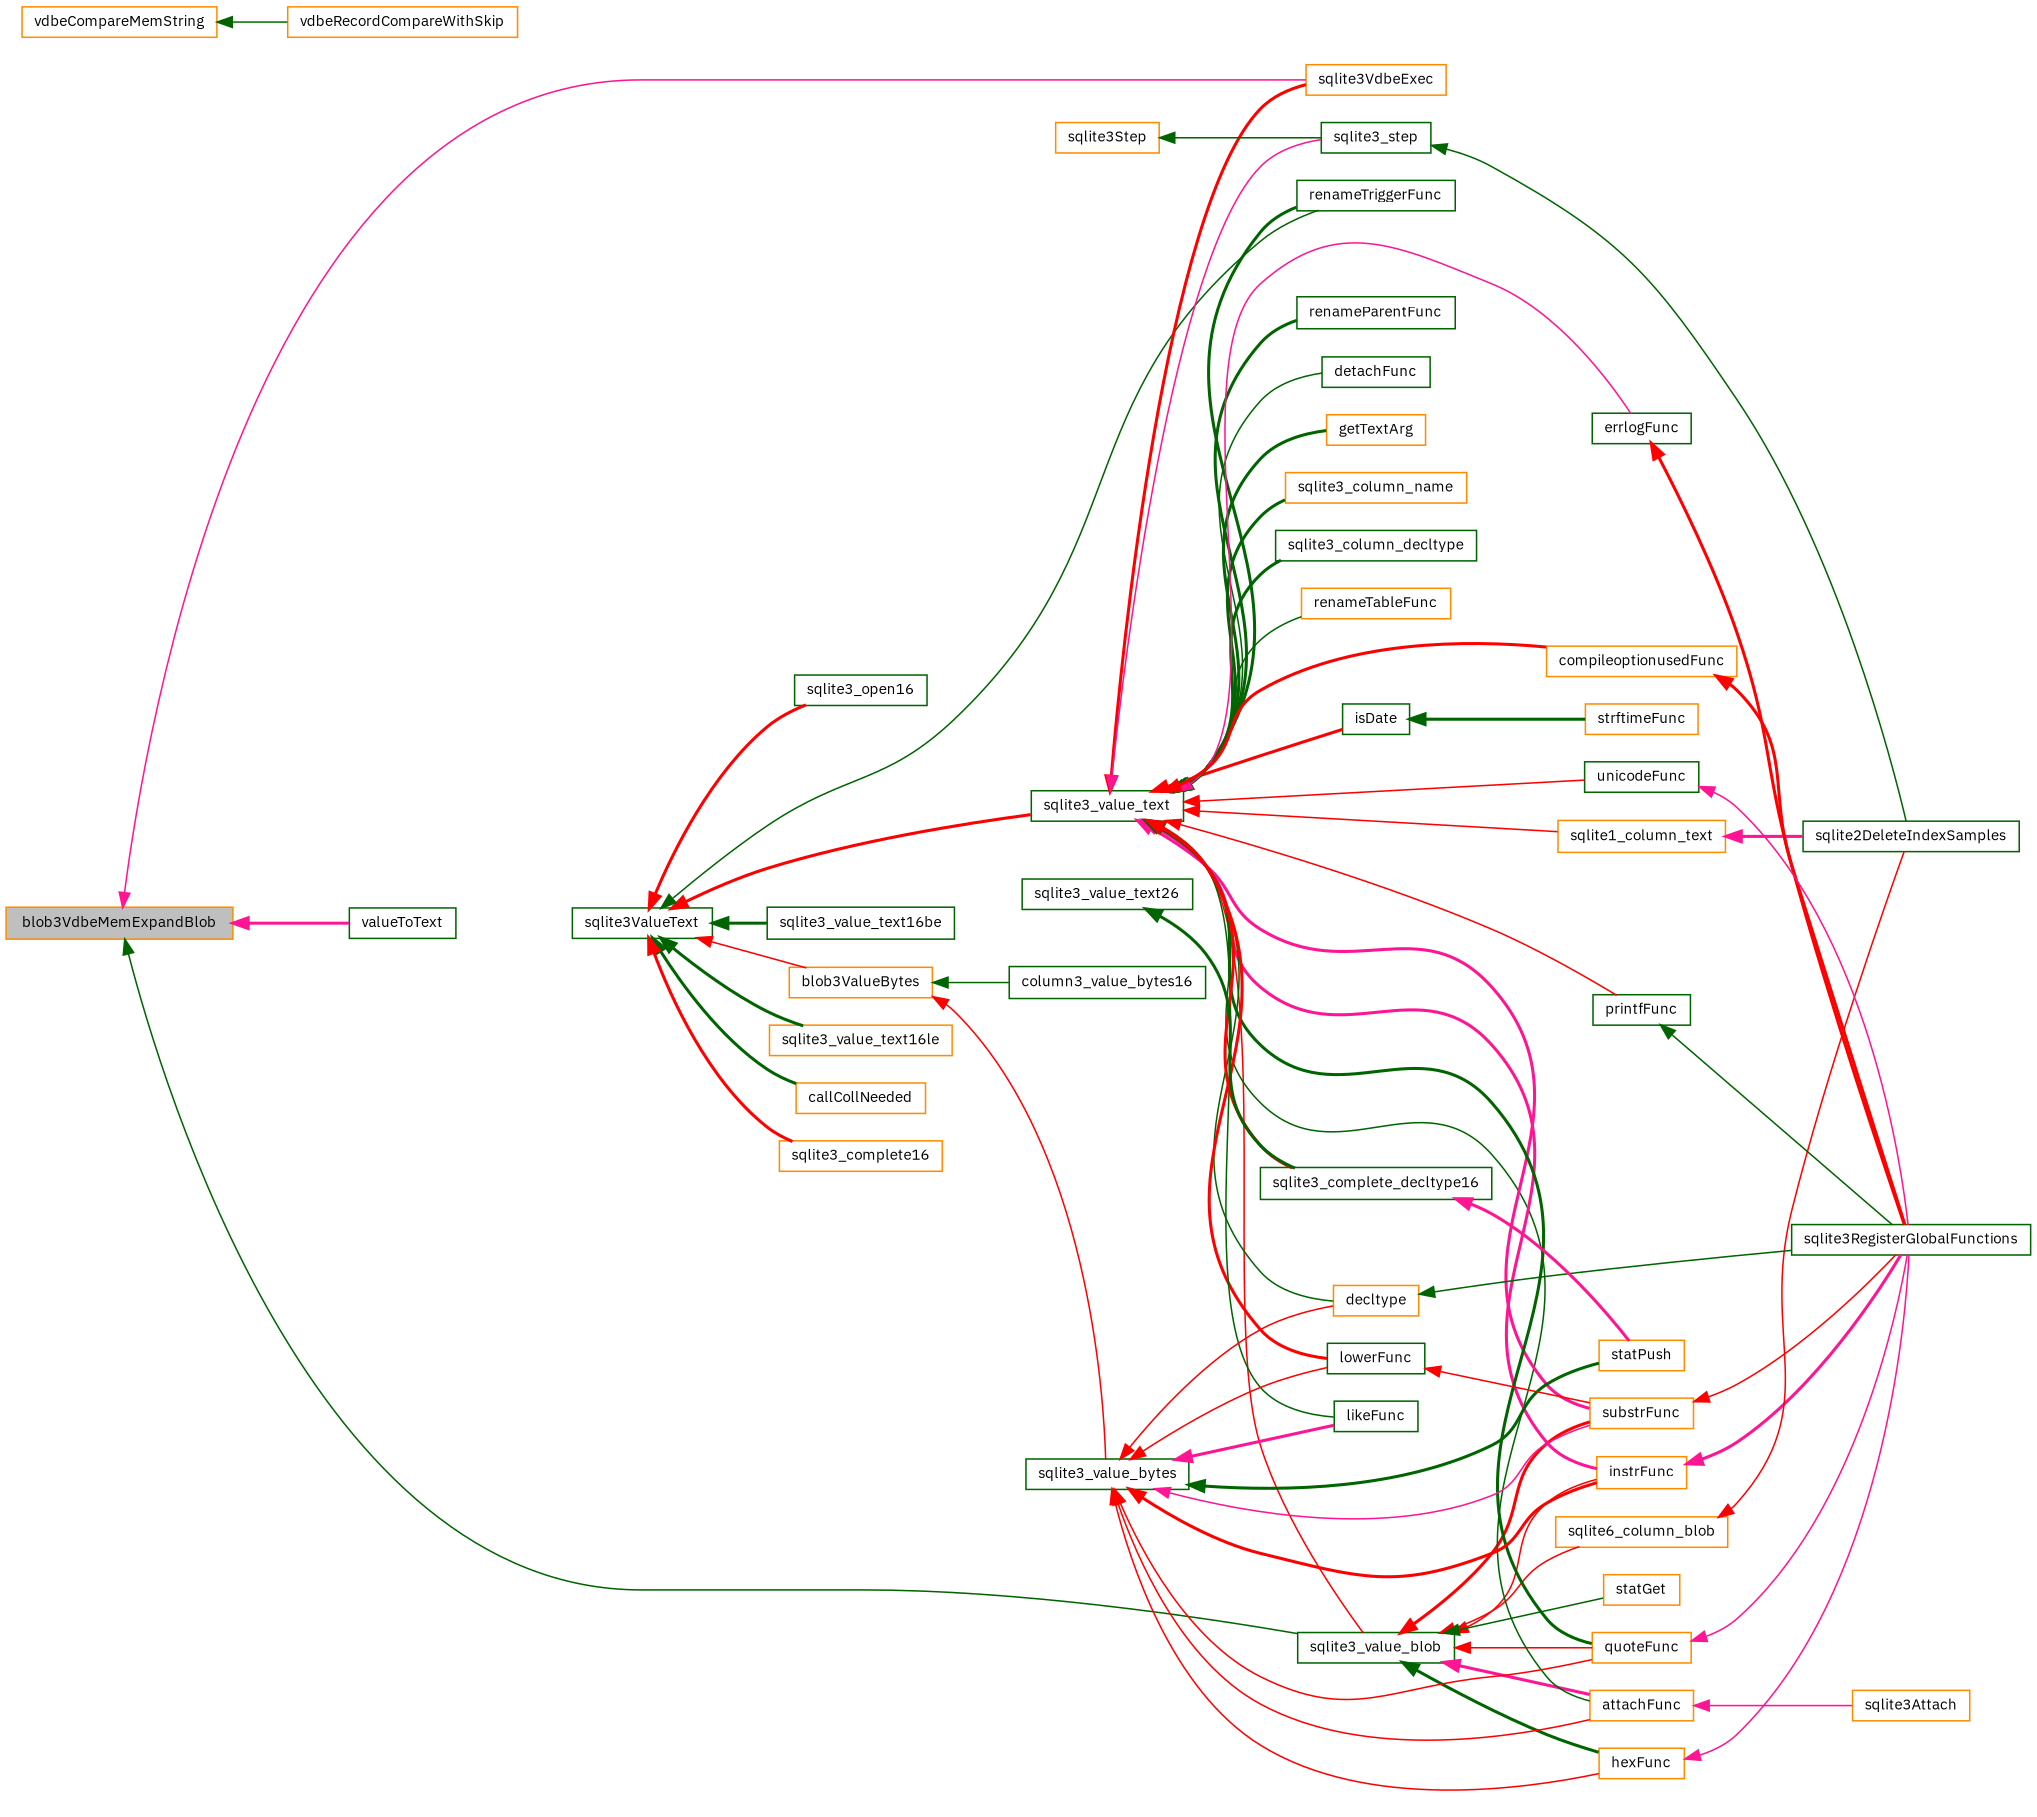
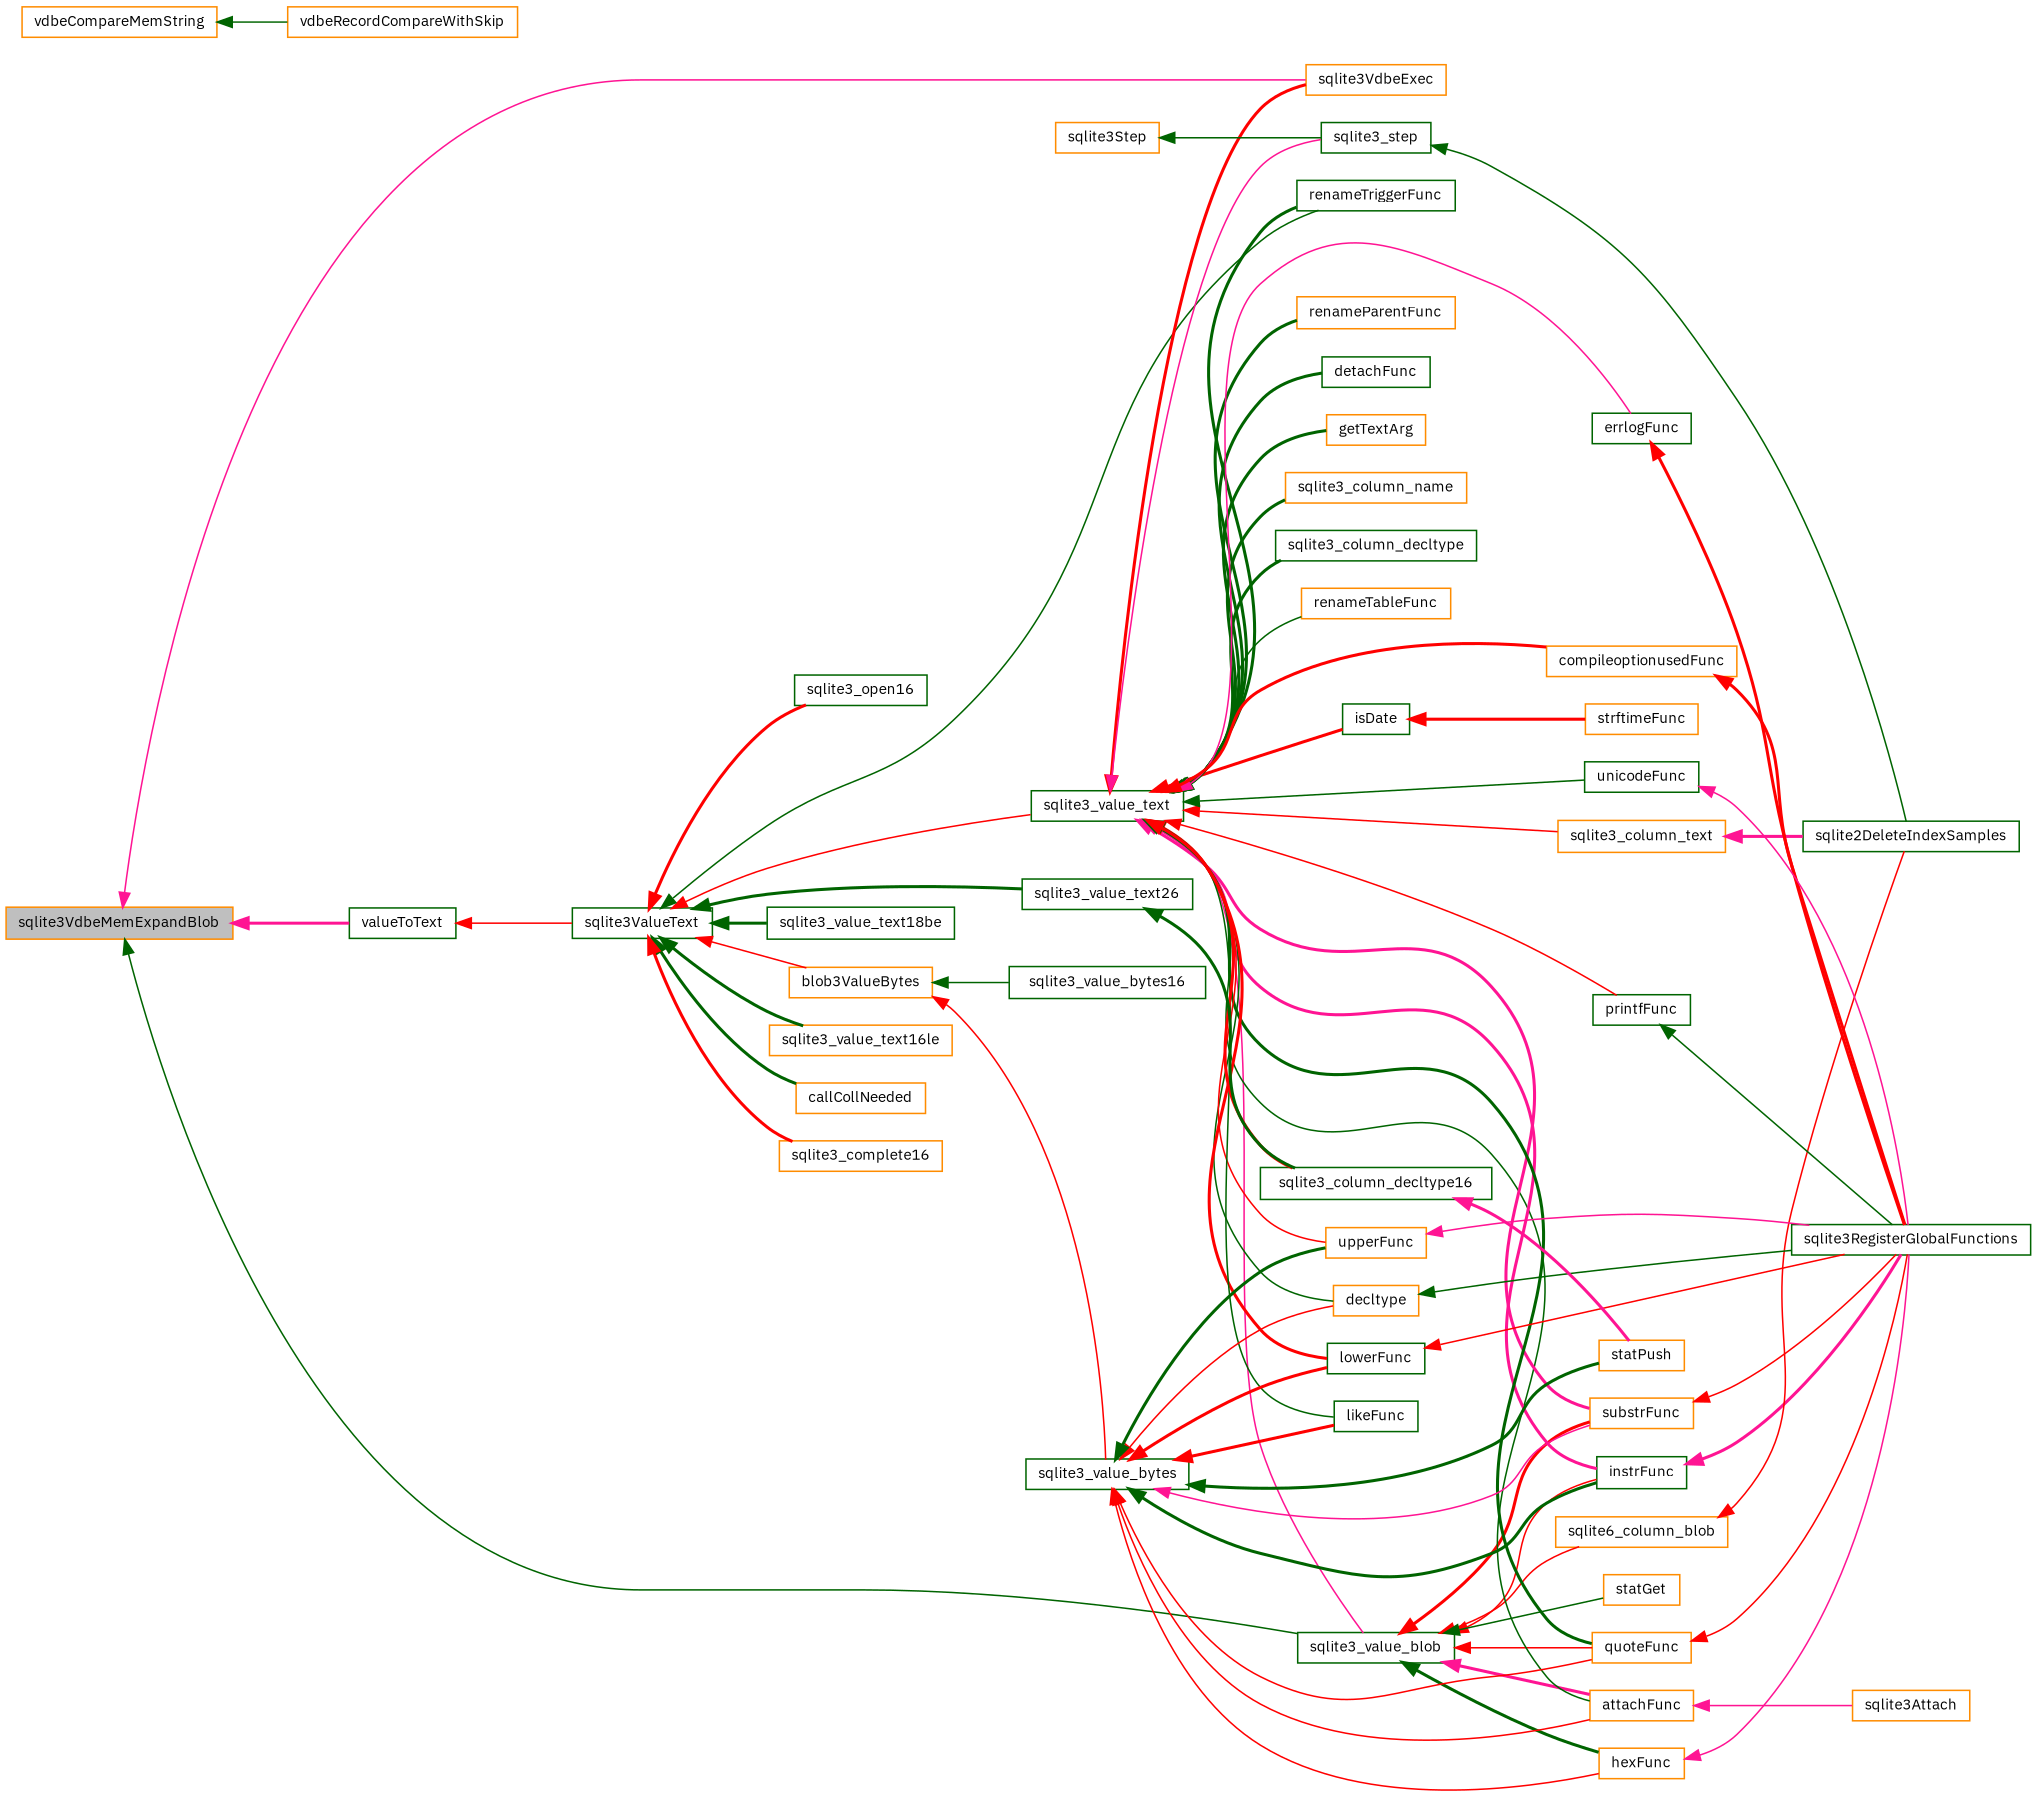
node "renameParentFunc": color darkgreen -> darkorange
edge "detachFunc" -> "sqlite3_value_text": style solid -> bold
edge "strftimeFunc" -> "isDate": color darkgreen -> red
edge "unicodeFunc" -> "sqlite3_value_text": color red -> darkgreen
node "sqlite1_column_text": label "sqlite1_column_text" -> "sqlite3_column_text"
edge "sqlite3_value_text" -> "sqlite3ValueText": style bold -> solid
edge "sqlite3_value_text26" -> "sqlite3ValueText": added
node "blob3VdbeMemExpandBlob": label "blob3VdbeMemExpandBlob" -> "sqlite3VdbeMemExpandBlob"
edge "sqlite3ValueText" -> "valueToText": added
node "sqlite3_value_text16be": label "sqlite3_value_text16be" -> "sqlite3_value_text18be"
node "column3_value_bytes16": label "column3_value_bytes16" -> "sqlite3_value_bytes16"
node "sqlite3_complete_decltype16": label "sqlite3_complete_decltype16" -> "sqlite3_column_decltype16"
edge "sqlite3_value_blob" -> "sqlite3_value_text": color red -> deeppink
node "upperFunc": added
edge "substrFunc" -> "lowerFunc": now "sqlite3RegisterGlobalFunctions" -> "lowerFunc"
edge "lowerFunc" -> "sqlite3_value_bytes": style solid -> bold
edge "likeFunc" -> "sqlite3_value_bytes": color deeppink -> red
edge "sqlite3RegisterGlobalFunctions" -> "quoteFunc": color deeppink -> red
node "instrFunc": color darkorange -> darkgreen
edge "instrFunc" -> "sqlite3_value_bytes": color red -> darkgreen
